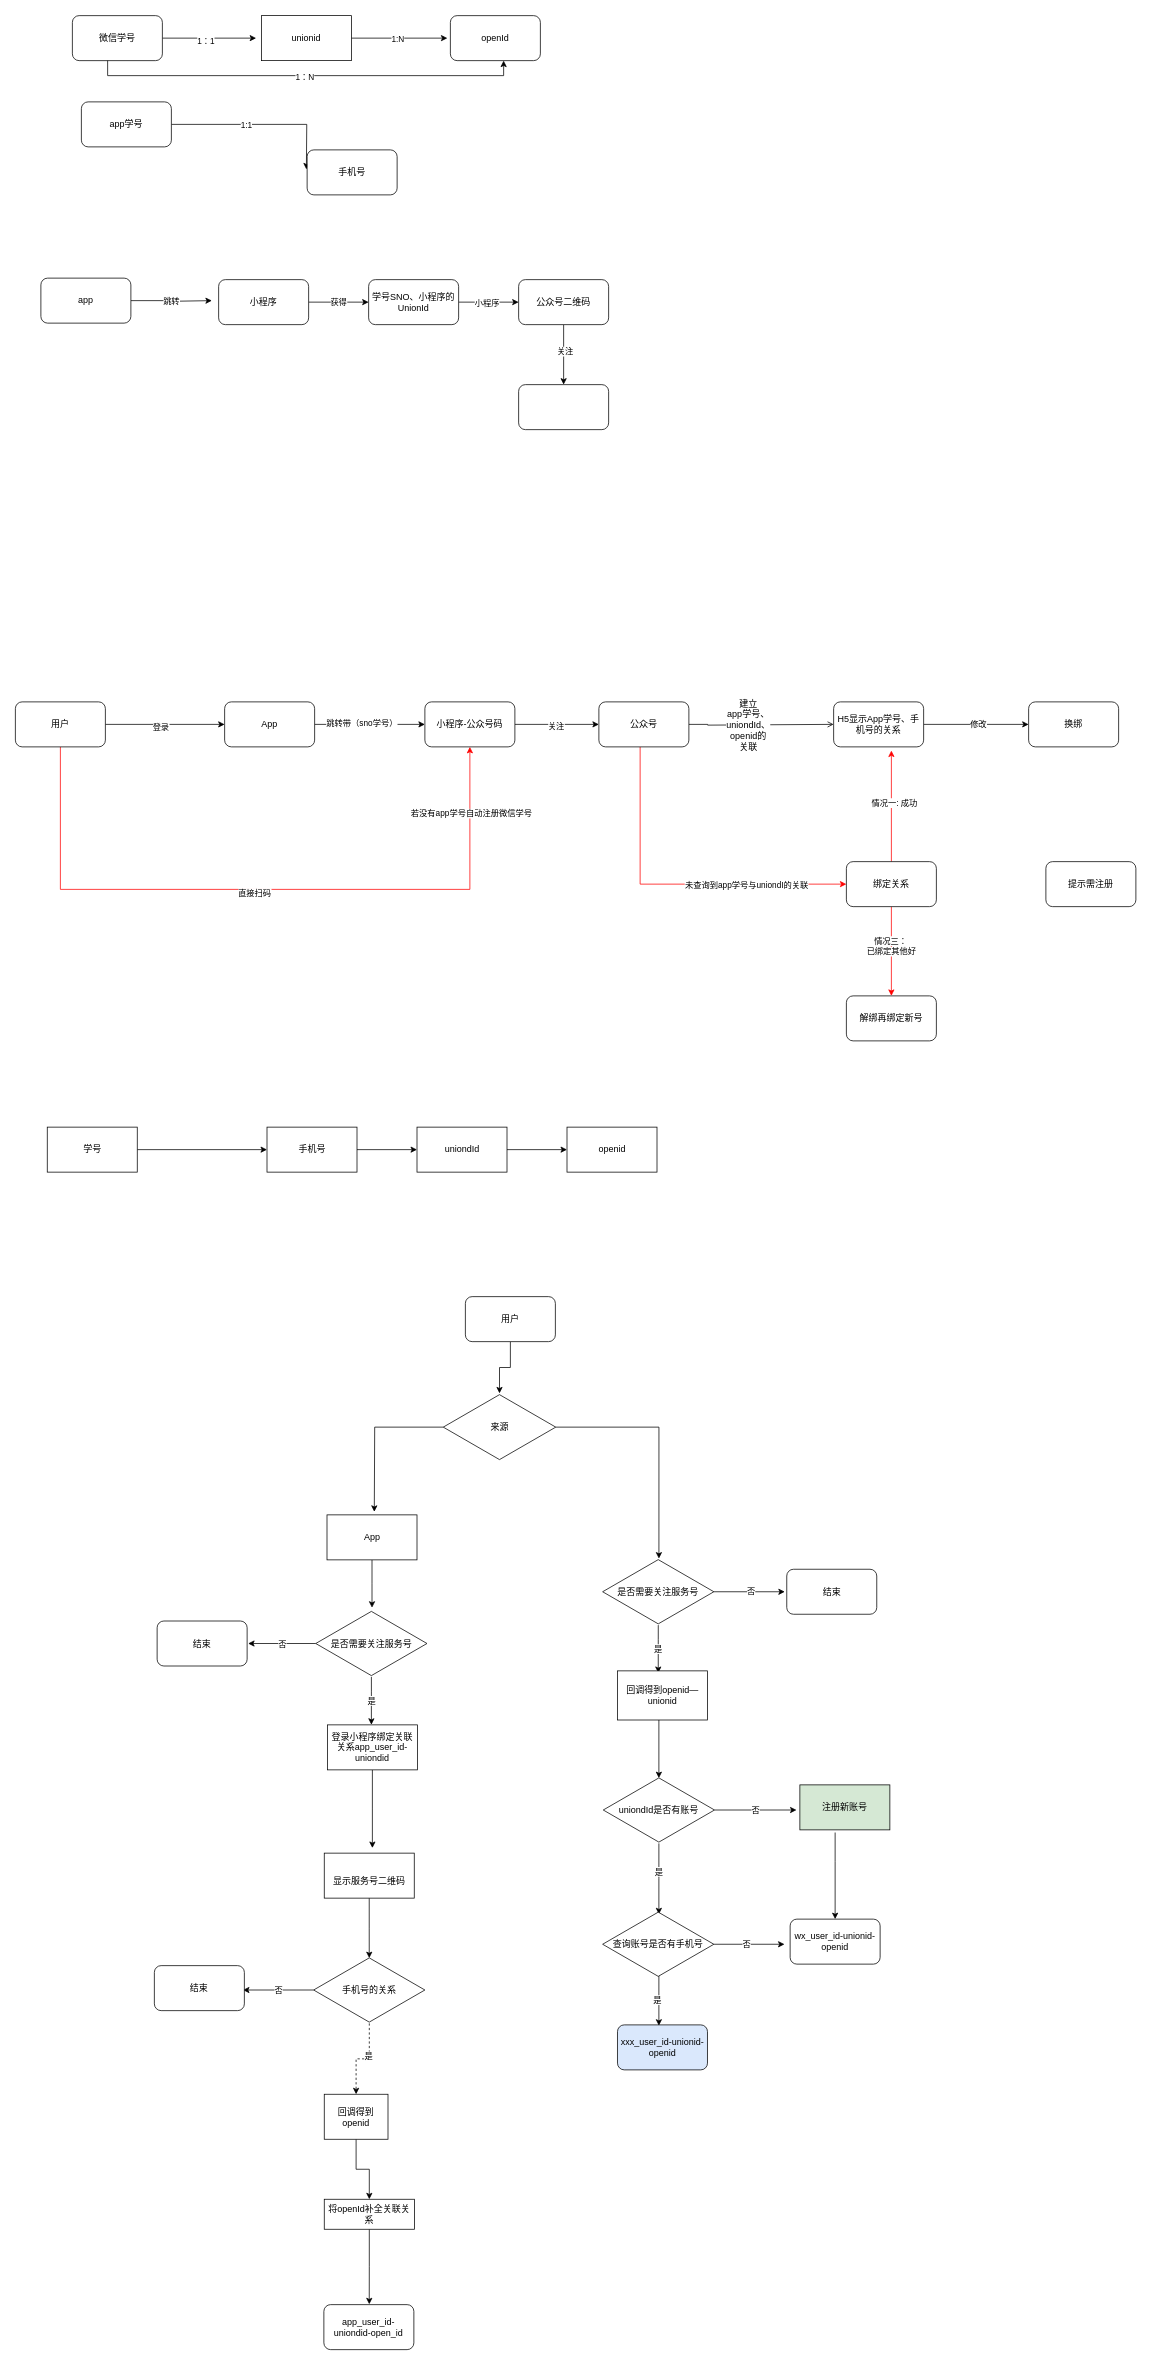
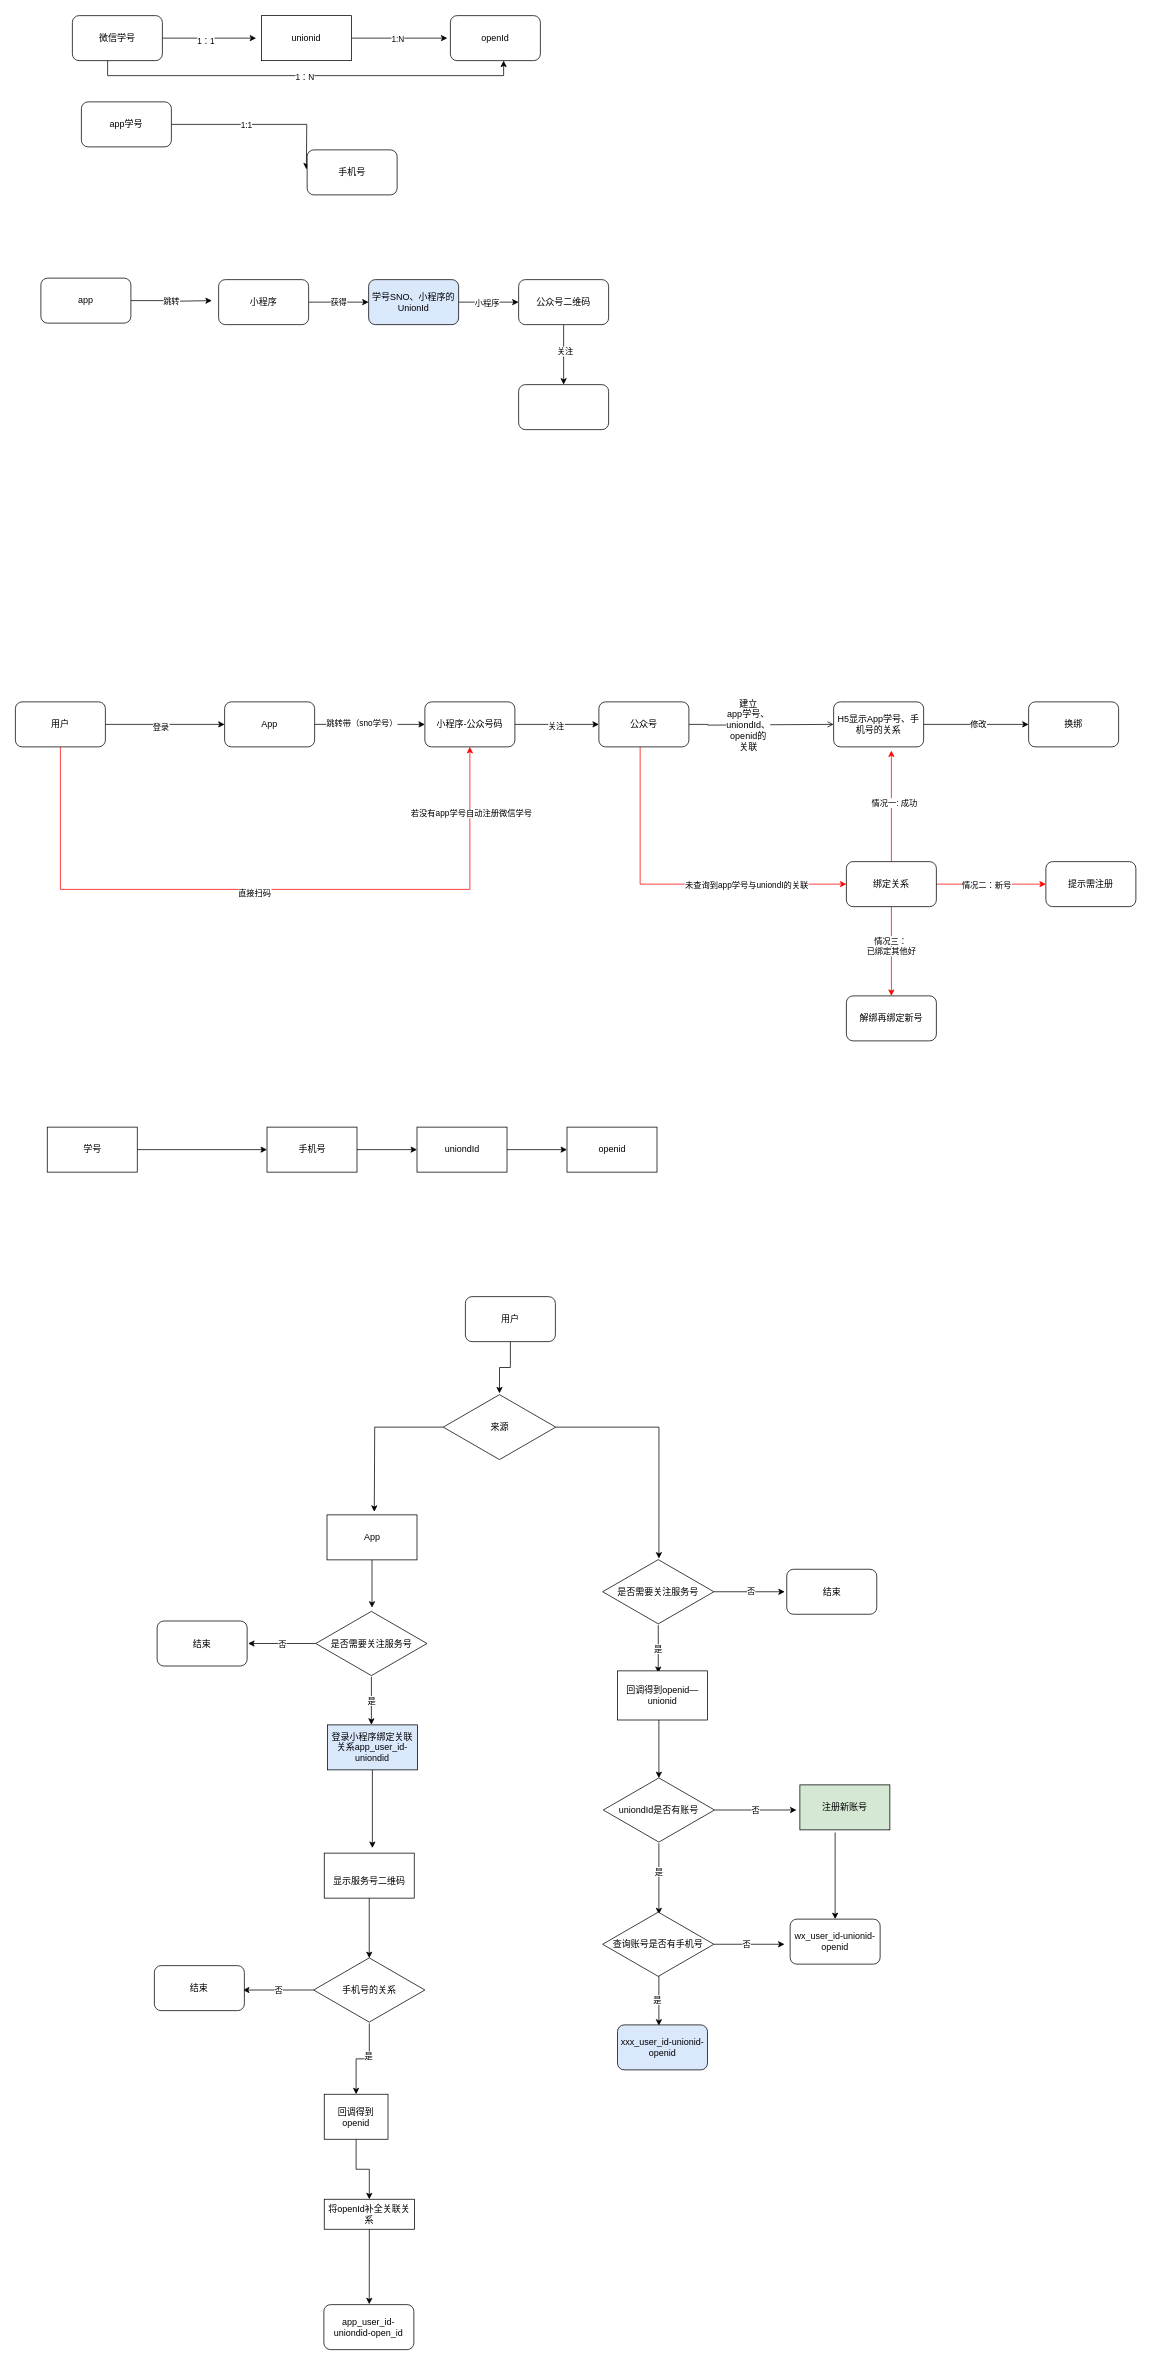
node "学号SNO、小程序的UnionId": fillcolor #ffffff -> #dae8fc
edge "绑定关系" -> "提示需注册": added, label "情况二：新号"
node "登录小程序绑定关联关系app_user_id-uniondid": fillcolor #ffffff -> #dae8fc
edge "手机号的关系" -> "回调得到openid": style dashed -> solid
